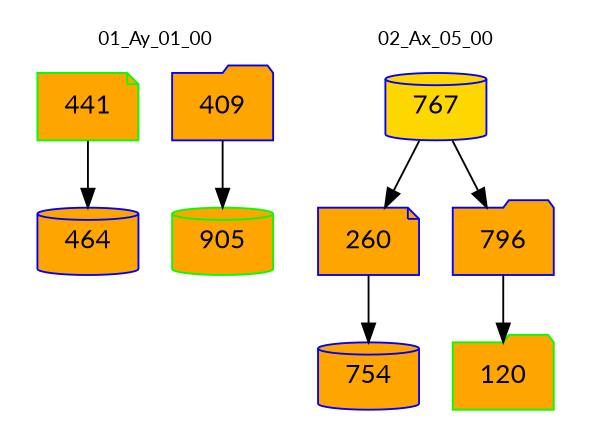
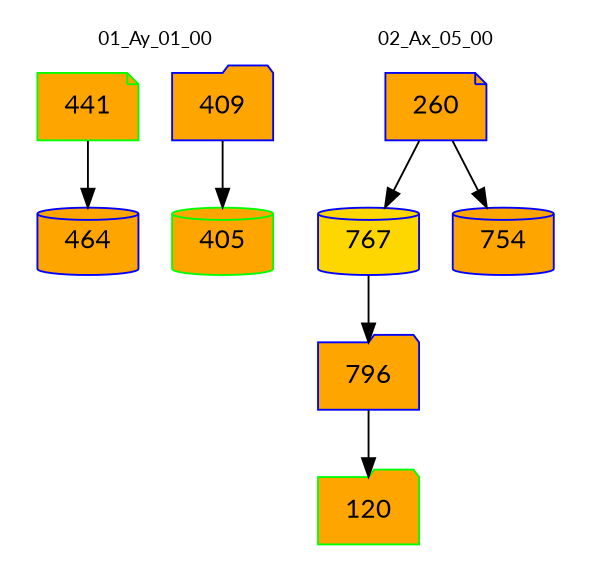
edge "767" -> "260": reversed
node "905": label "905" -> "405"
